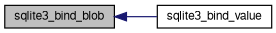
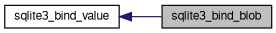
edge "sqlite3_bind_value" -> "sqlite3_bind_blob": reversed
